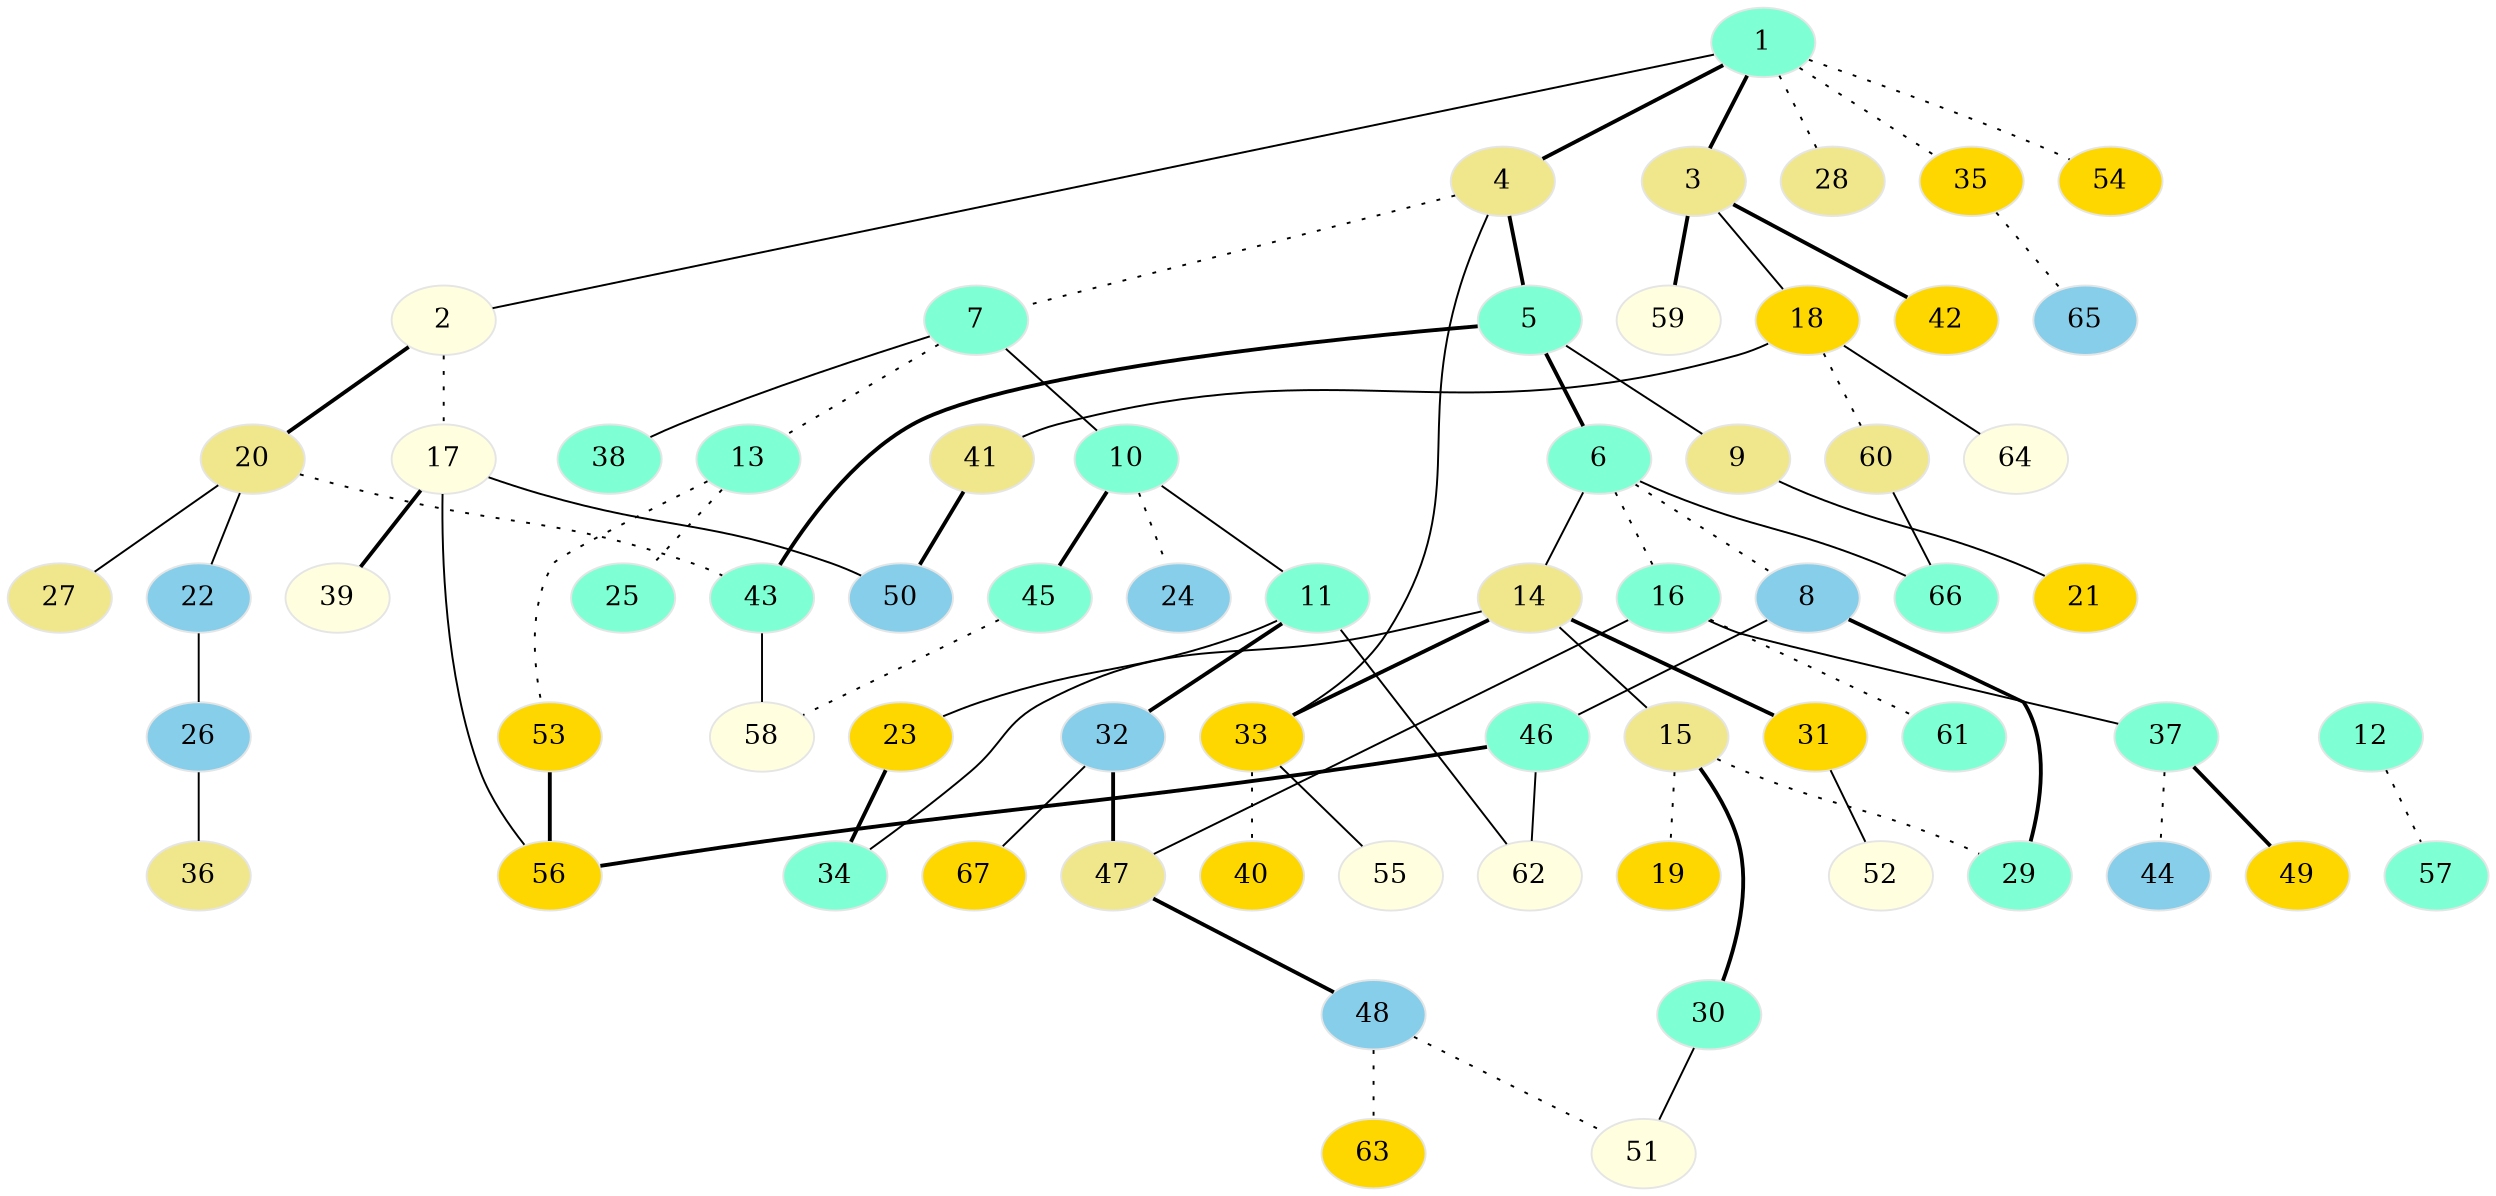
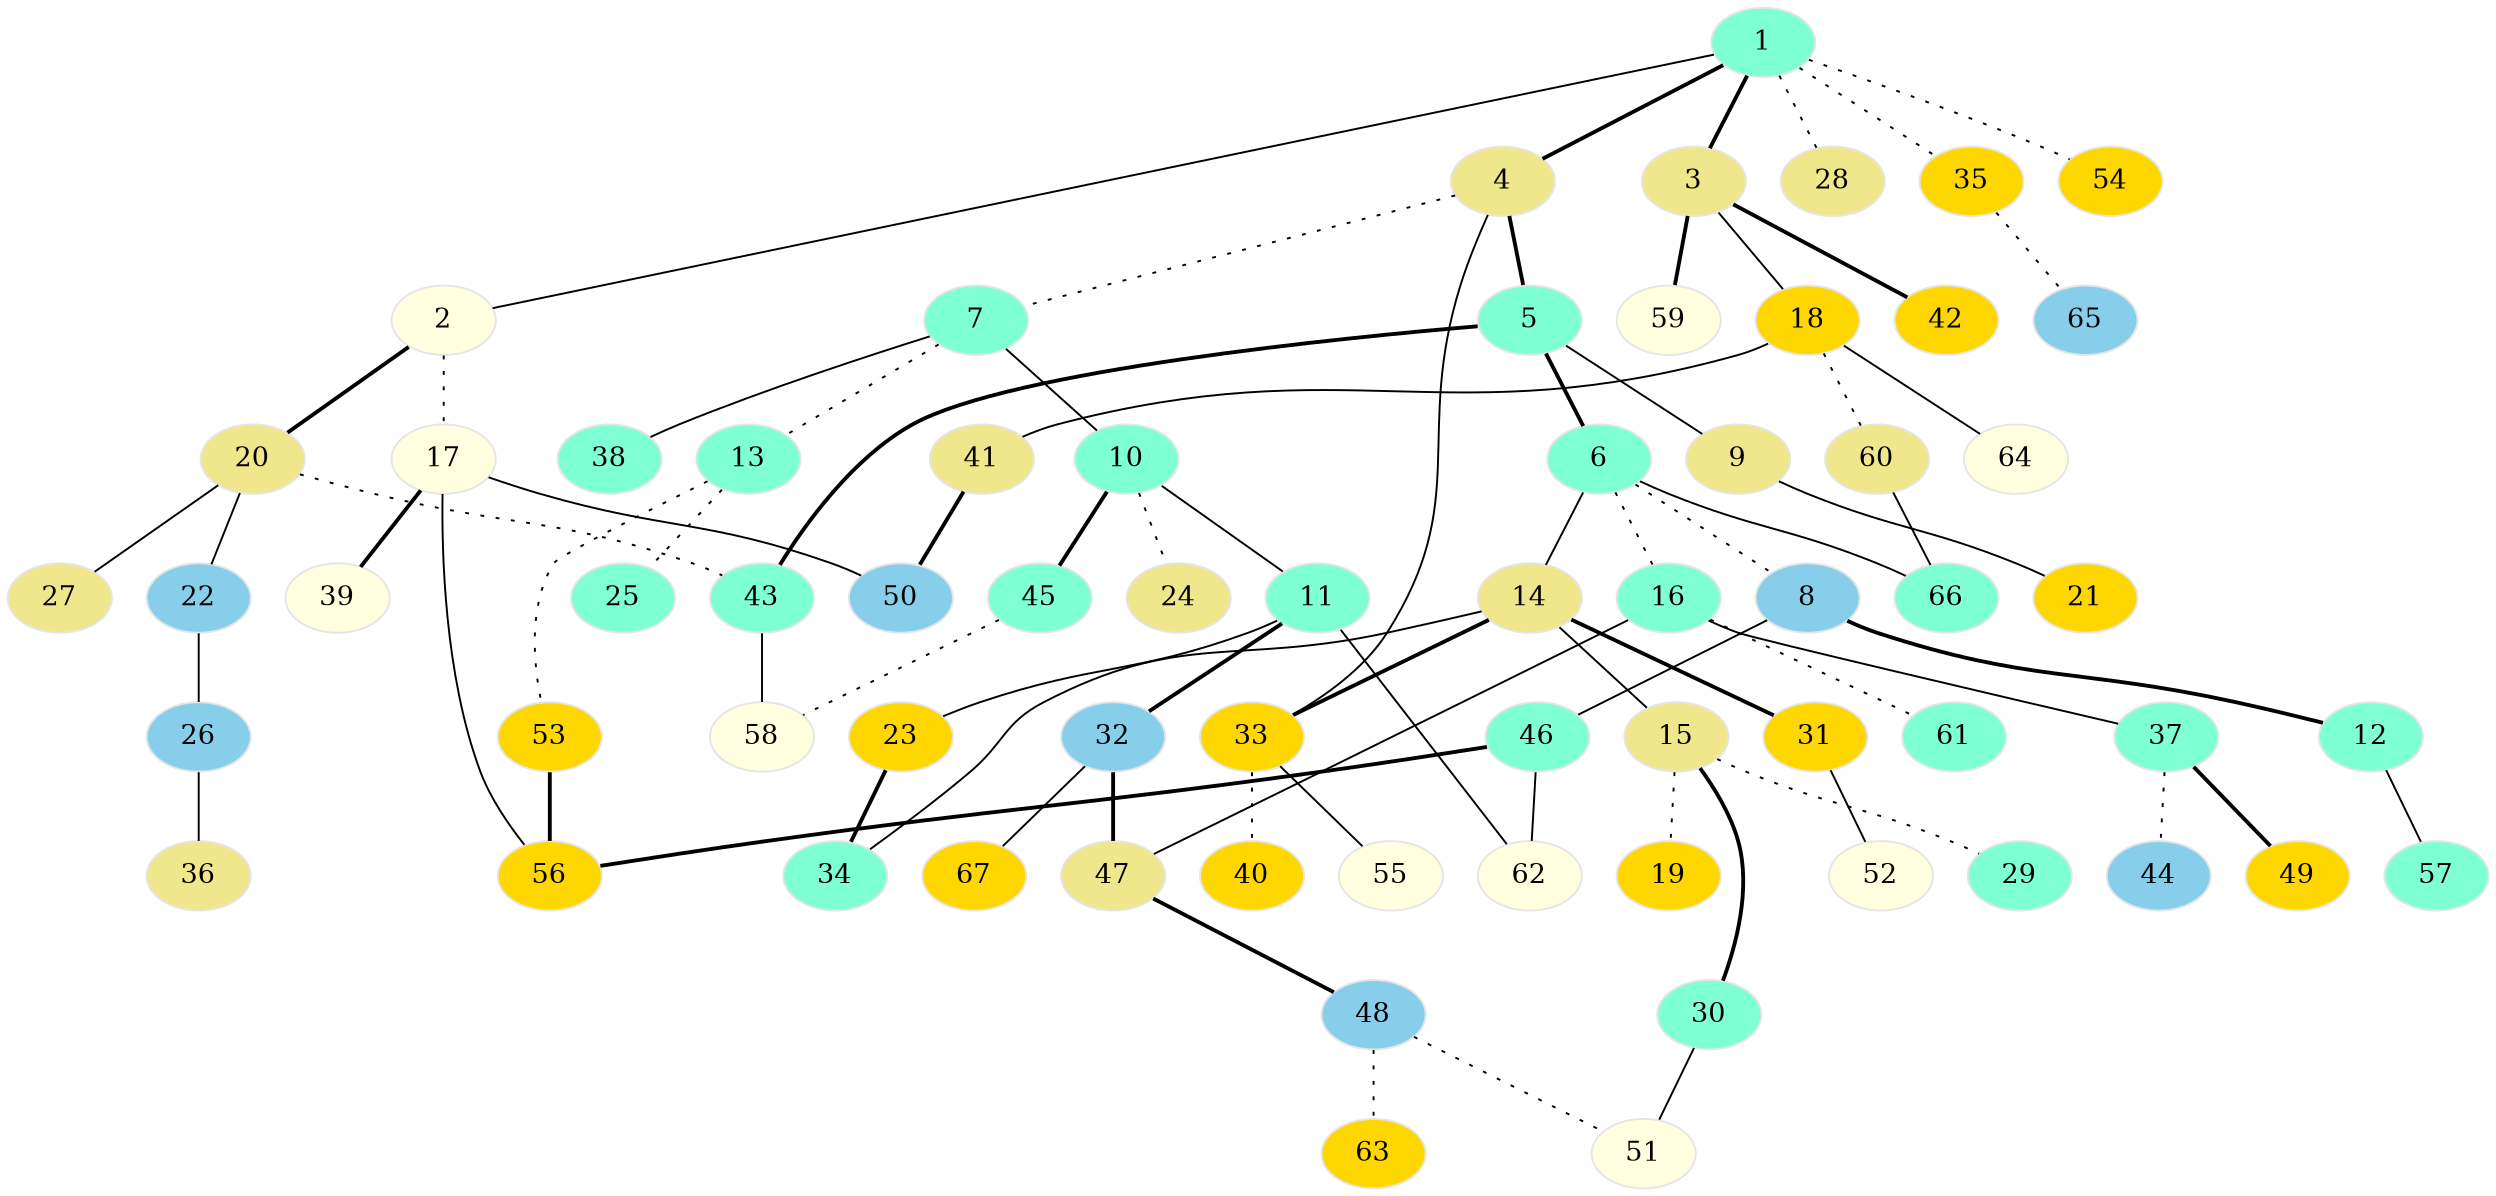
node "24": fillcolor skyblue -> khaki
edge "8" -- "29": now "8" -- "12"
edge "12" -- "57": style dotted -> solid
